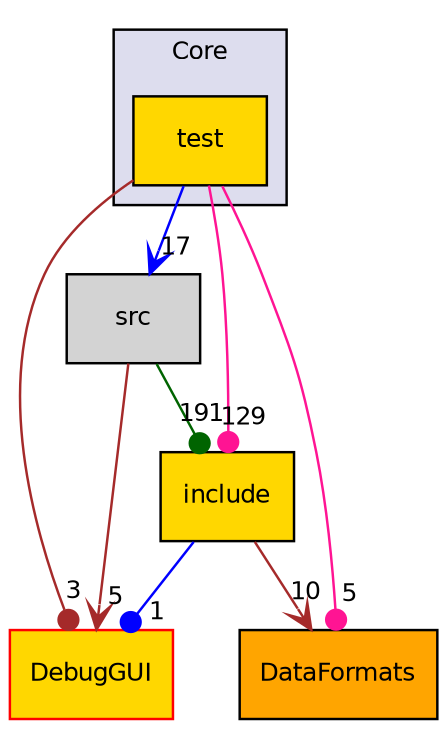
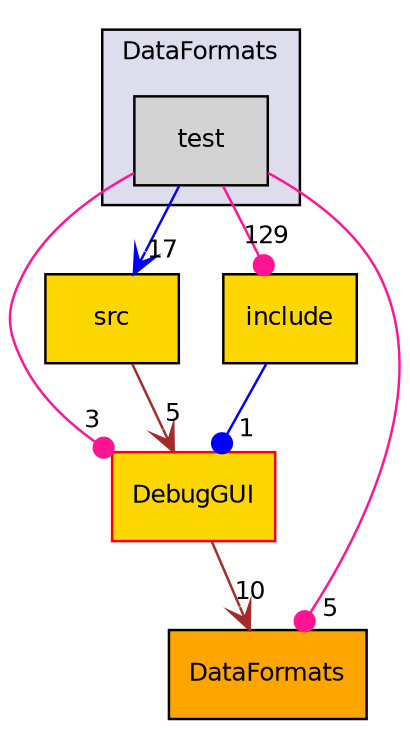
cluster "Core": label "Core" -> "DataFormats"
node "test": fillcolor gold -> lightgrey
node "src": fillcolor lightgrey -> gold
edge "test" -> "DebugGUI": color brown -> deeppink
edge "src" -> "include": removed
edge "include" -> "DataFormats": now "DebugGUI" -> "DataFormats"
